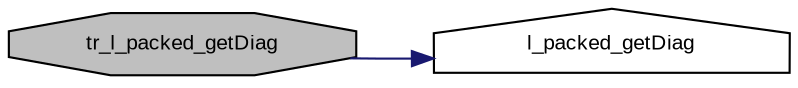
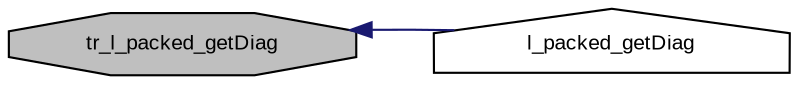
edge "tr_l_packed_getDiag" -> "l_packed_getDiag": reversed
